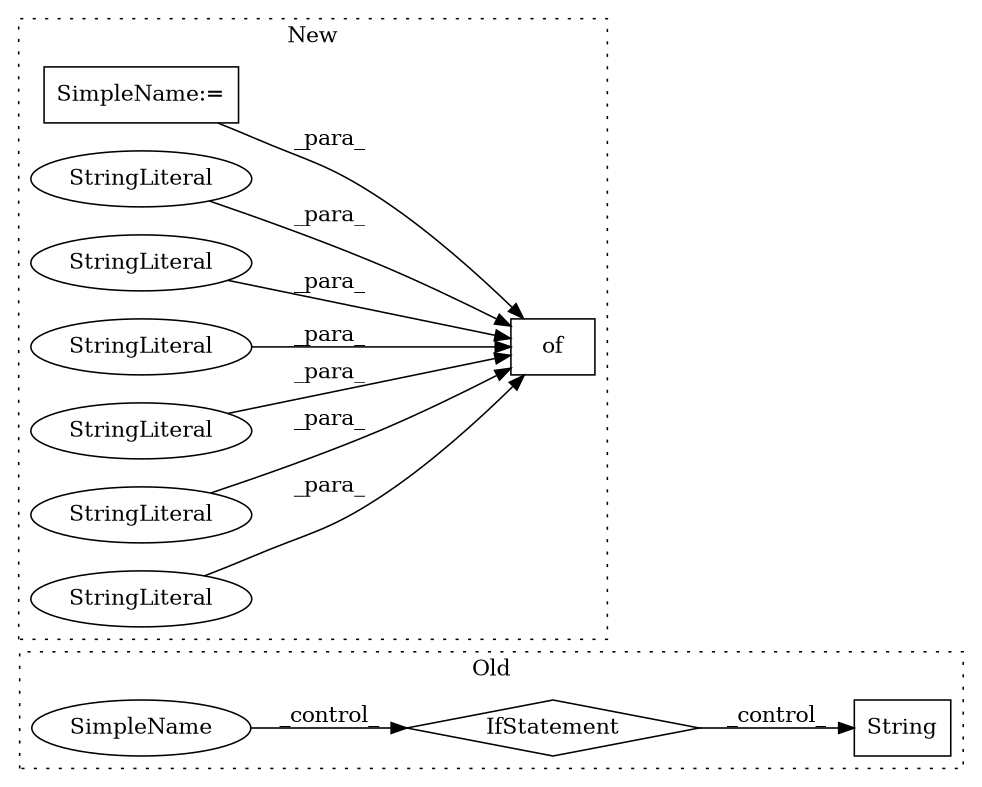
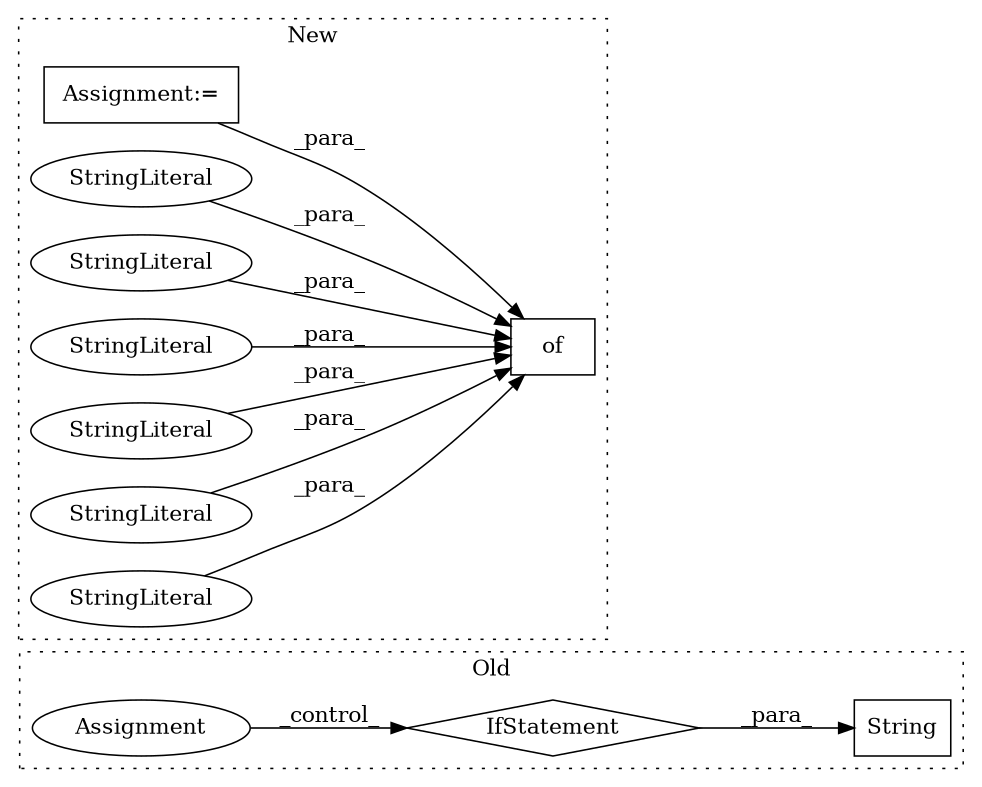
node "SimpleName:=": label "SimpleName:=" -> "Assignment:="
edge "IfStatement" -> "String": label "_control_" -> "_para_"
node "SimpleName": label "SimpleName" -> "Assignment"
